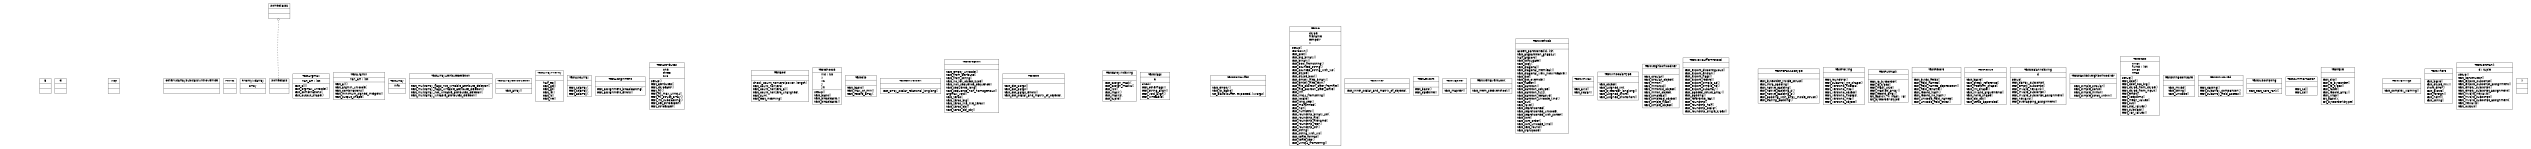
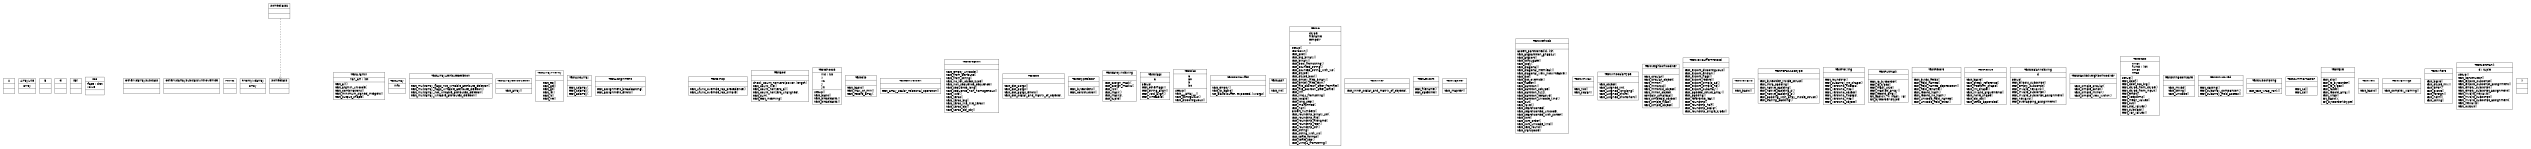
edge "SomeClass" -> "SomeClass2": reversed
node "TestMethods": text "half_argsort()" -> "test_argsort()"
node "TestArrayPriority": text "half_eq()" -> "test_eq()"
node "TestScalarIndexing": text "test_darray_subscript()" -> "test_ellipsis_subscript()"
node "TestFlags": text "check()" -> "setUp()"
node "A": added
node "ArrayLike": added
node "Fail": added
node "Foo": added
node "Map": removed
node "OtherNdarraySubclass": added
node "TestArgmax": removed
node "TestAttributes": removed
node "TestBinop": added
node "TestBool": text "test_count_nonzero()" -> "test_count_like()"
node "TestDtypedescr": added
node "TestFlat": added
node "TestHash": added
node "TestMemEventHook": removed
node "TestNewaxis": added
node "TestView": added
node "TestWhere": text "short_error()" -> "test_error()"
node "TestLexsort": text "test_basic()" -> "test_filename()"
node "TestMinMax": text "test_axis()" -> "test_not()"
node "TestConversion": text "test_array_scalar_relational_longlong()" -> "test_array_scalar_relational_operation()"
node "TestMinScalarType": text "test_byteorder_longlong()" -> "test_usigned_longlong()"
node "TestSubscripting": text "test_test_zero_rank()" -> "test_test_wrap_rank()"
node "TestCreation": text "argmax_void()" -> "test_void()"
node "TestNeighborhoodIter": text "test_simple2d()" -> "tempdir_simple2d()"
node "TestStackedNeighborhoodIter": text "test_simple_strict_within()" -> "test_simple_view_within()"
node "TestIO": text "test_numbers()" -> "assert_numbers()"
